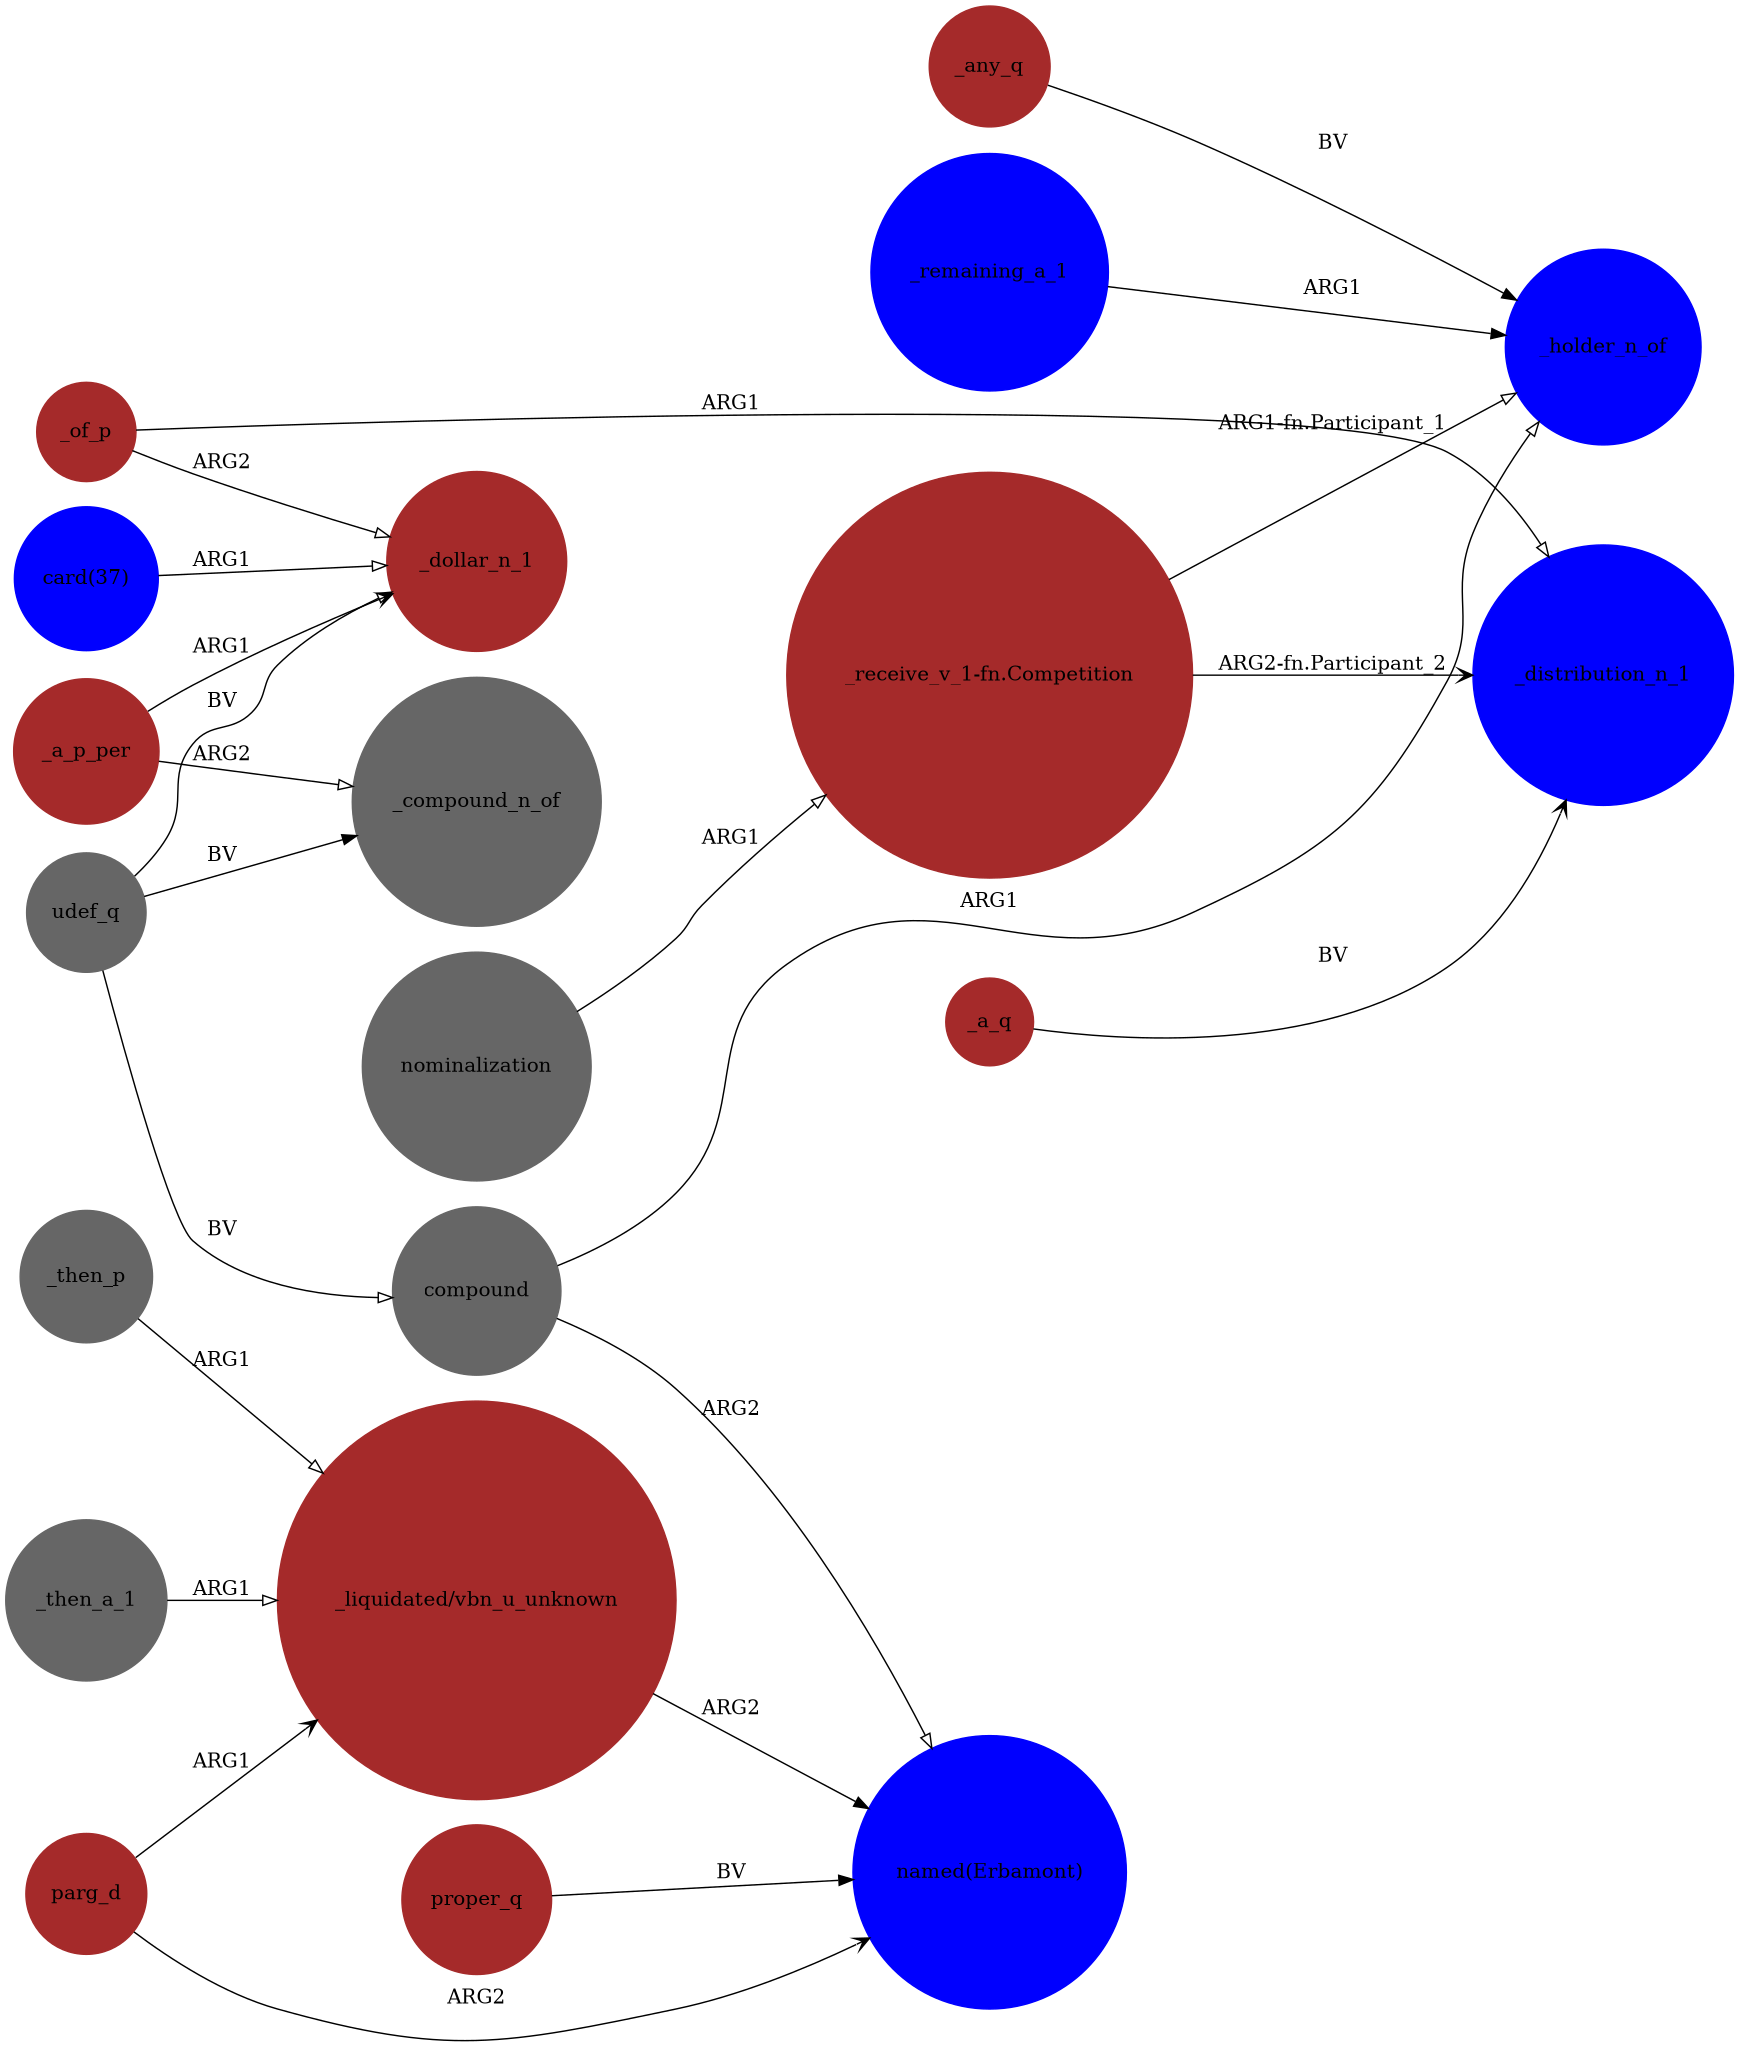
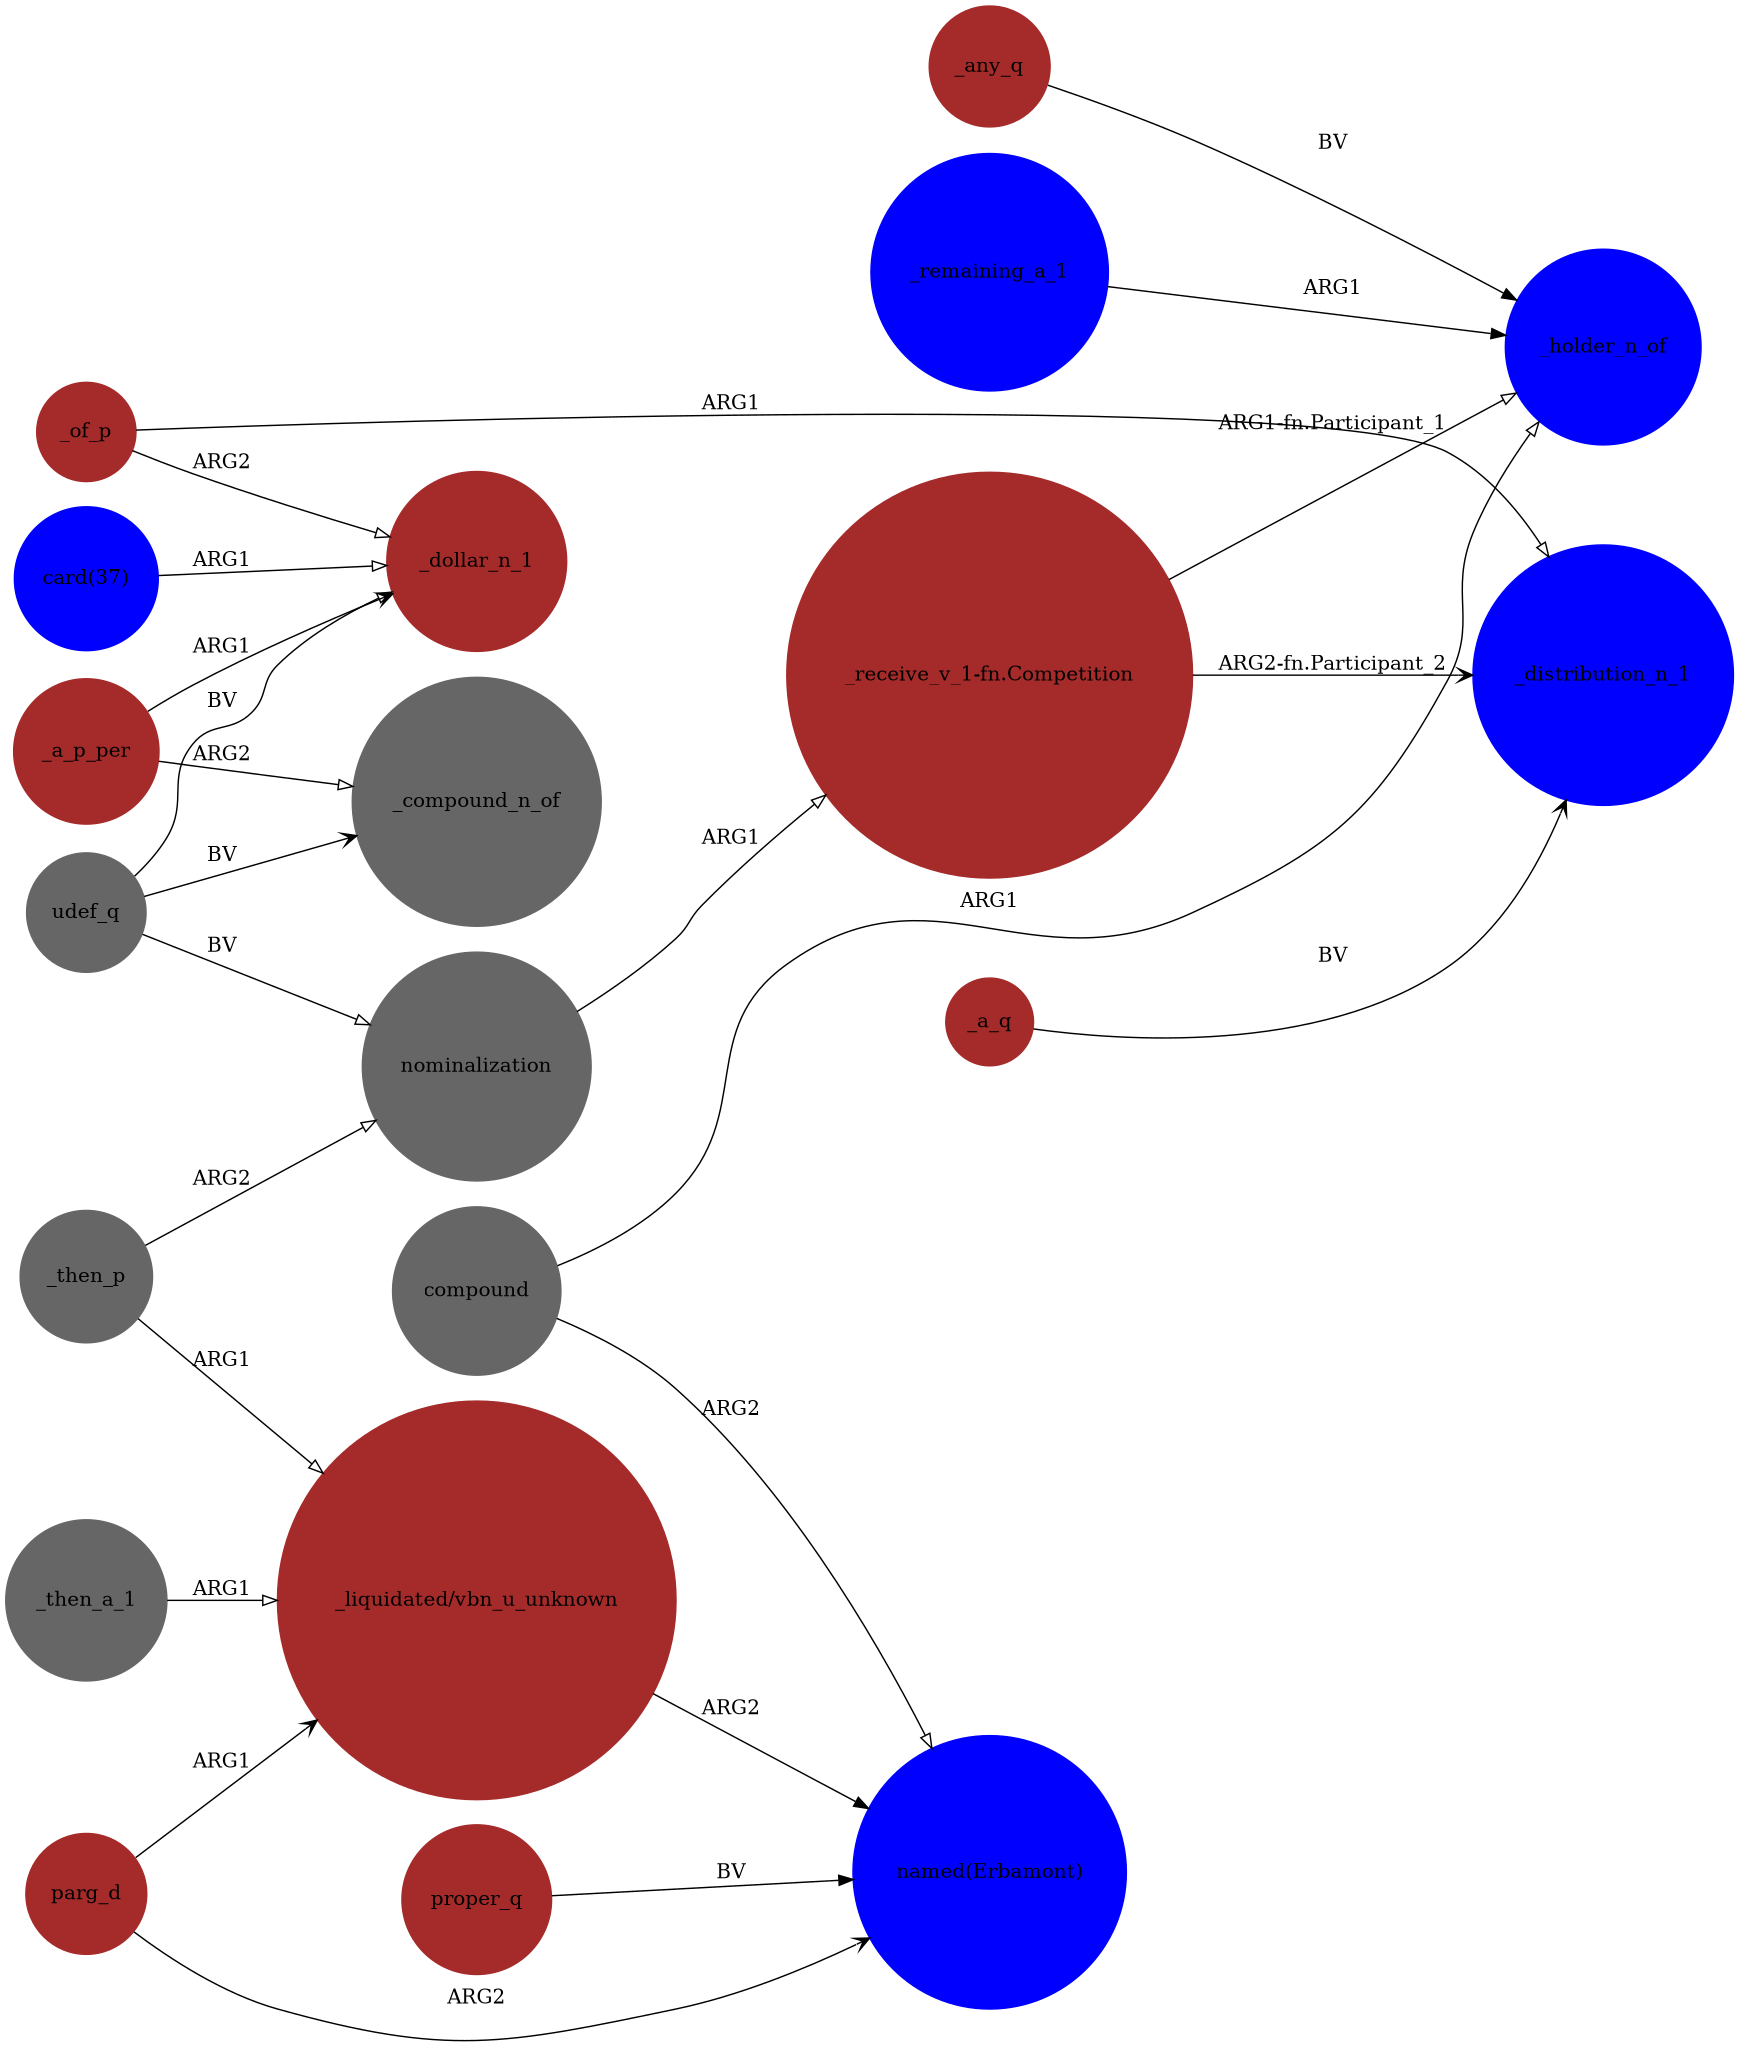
edge "udef_q" -> "_compound_n_of": arrowhead normal -> vee
edge "_then_p" -> "nominalization": added, label "ARG2"
edge "udef_q" -> "compound": now "udef_q" -> "nominalization"
